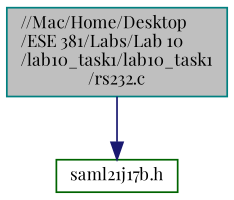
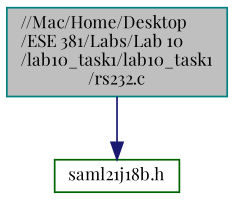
node "saml21j17b.h": label "saml21j17b.h" -> "saml21j18b.h"
